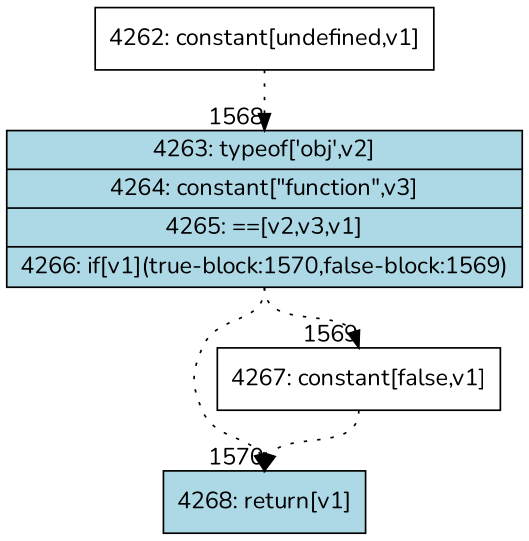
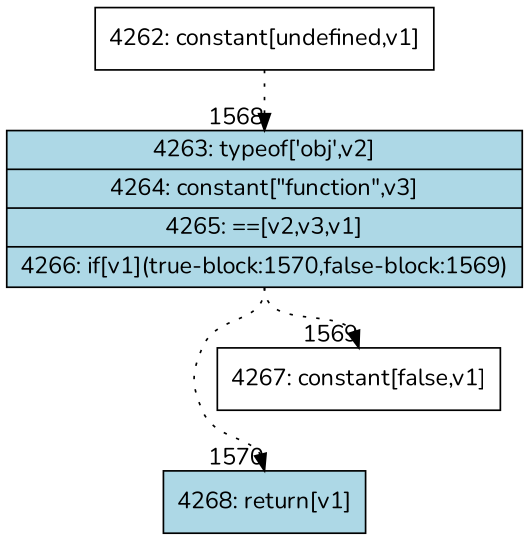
edge "4267: constant[false,v1]" -> "4268: return[v1]": removed
